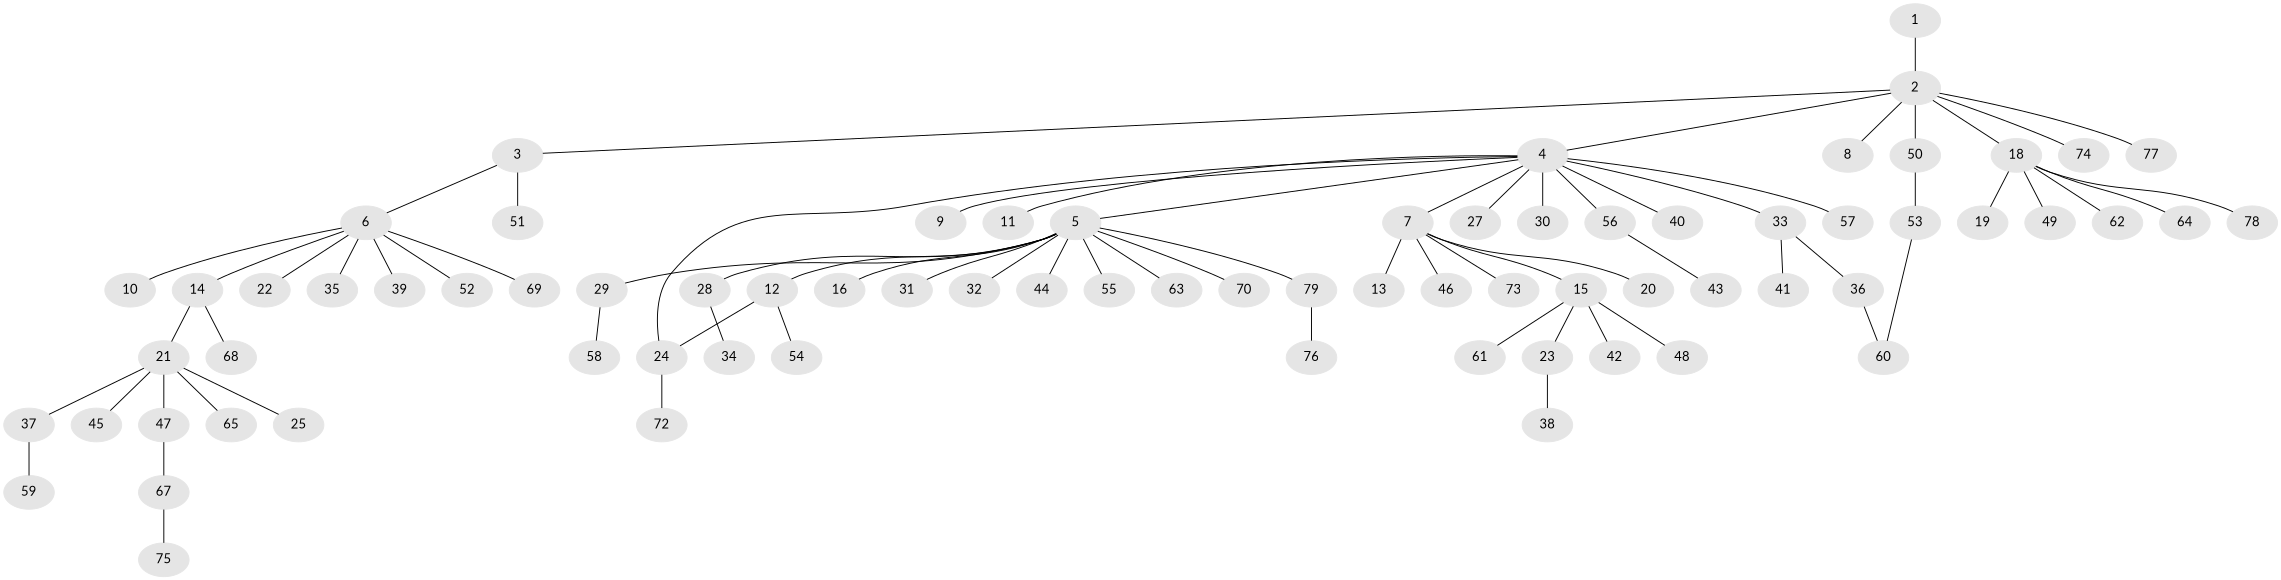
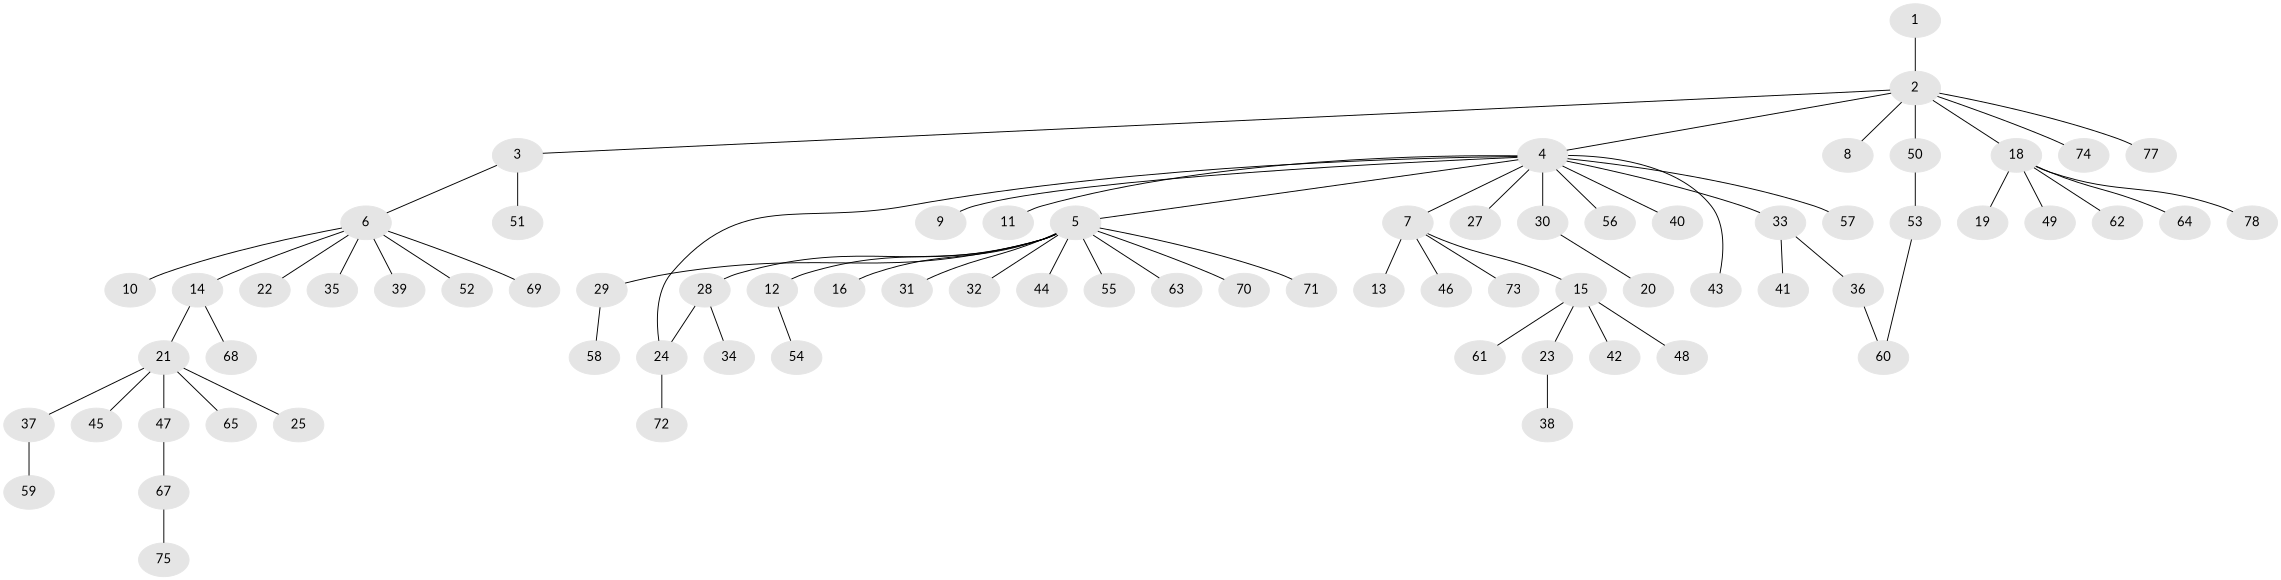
edge "7" -- "20": now "30" -- "20"
edge "56" -- "43": now "4" -- "43"
node "79": label "79" -> "71"
edge "12" -- "24": now "28" -- "24"
node "76": removed
